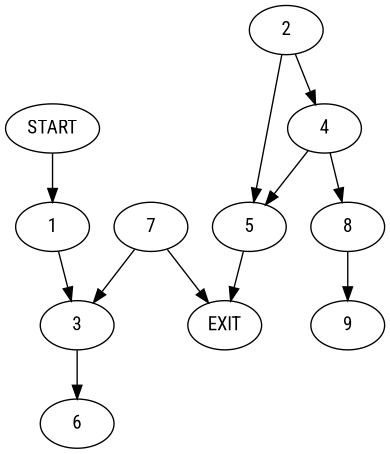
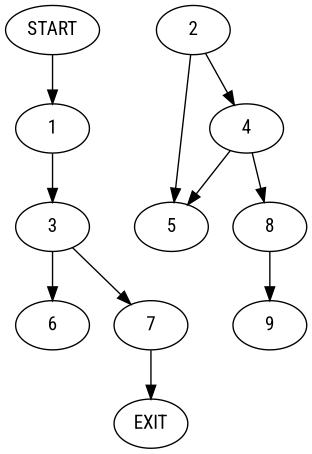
edge "5" -> "EXIT": removed
edge "7" -> "3": reversed
